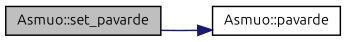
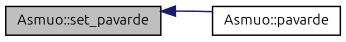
edge "Asmuo::set_pavarde" -> "Asmuo::pavarde": reversed
